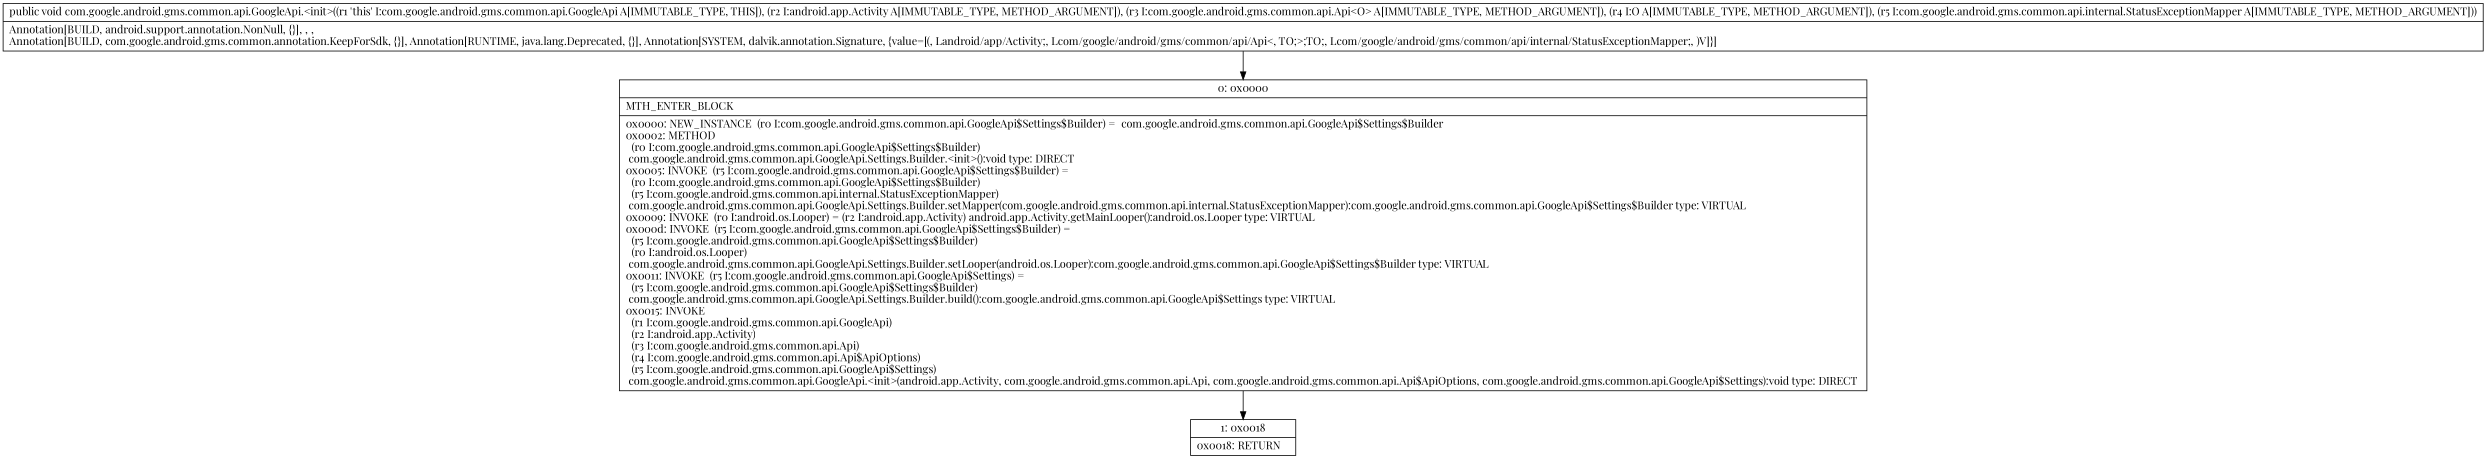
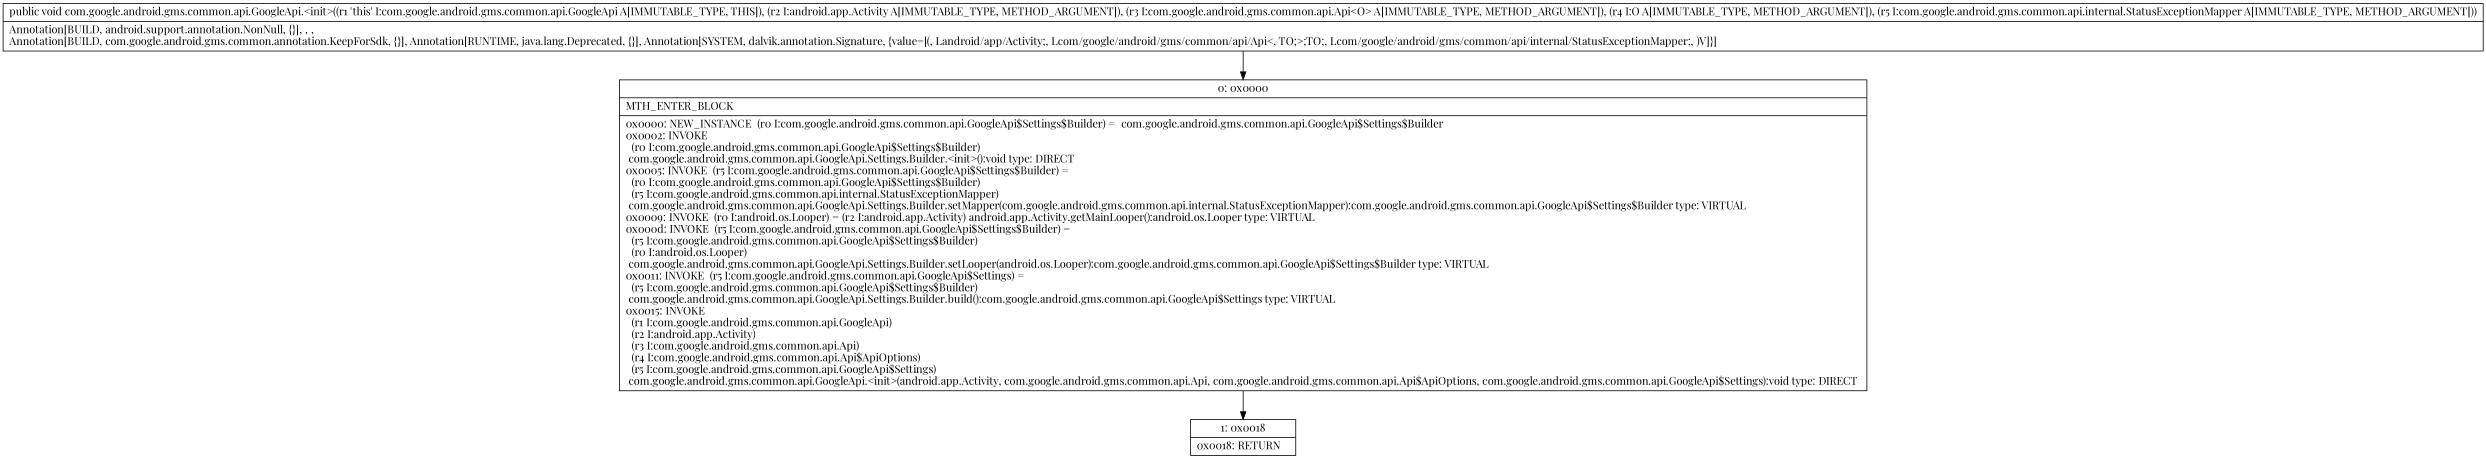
node "0: 0x0000": text "0x0002: METHOD" -> "0x0002: INVOKE"
